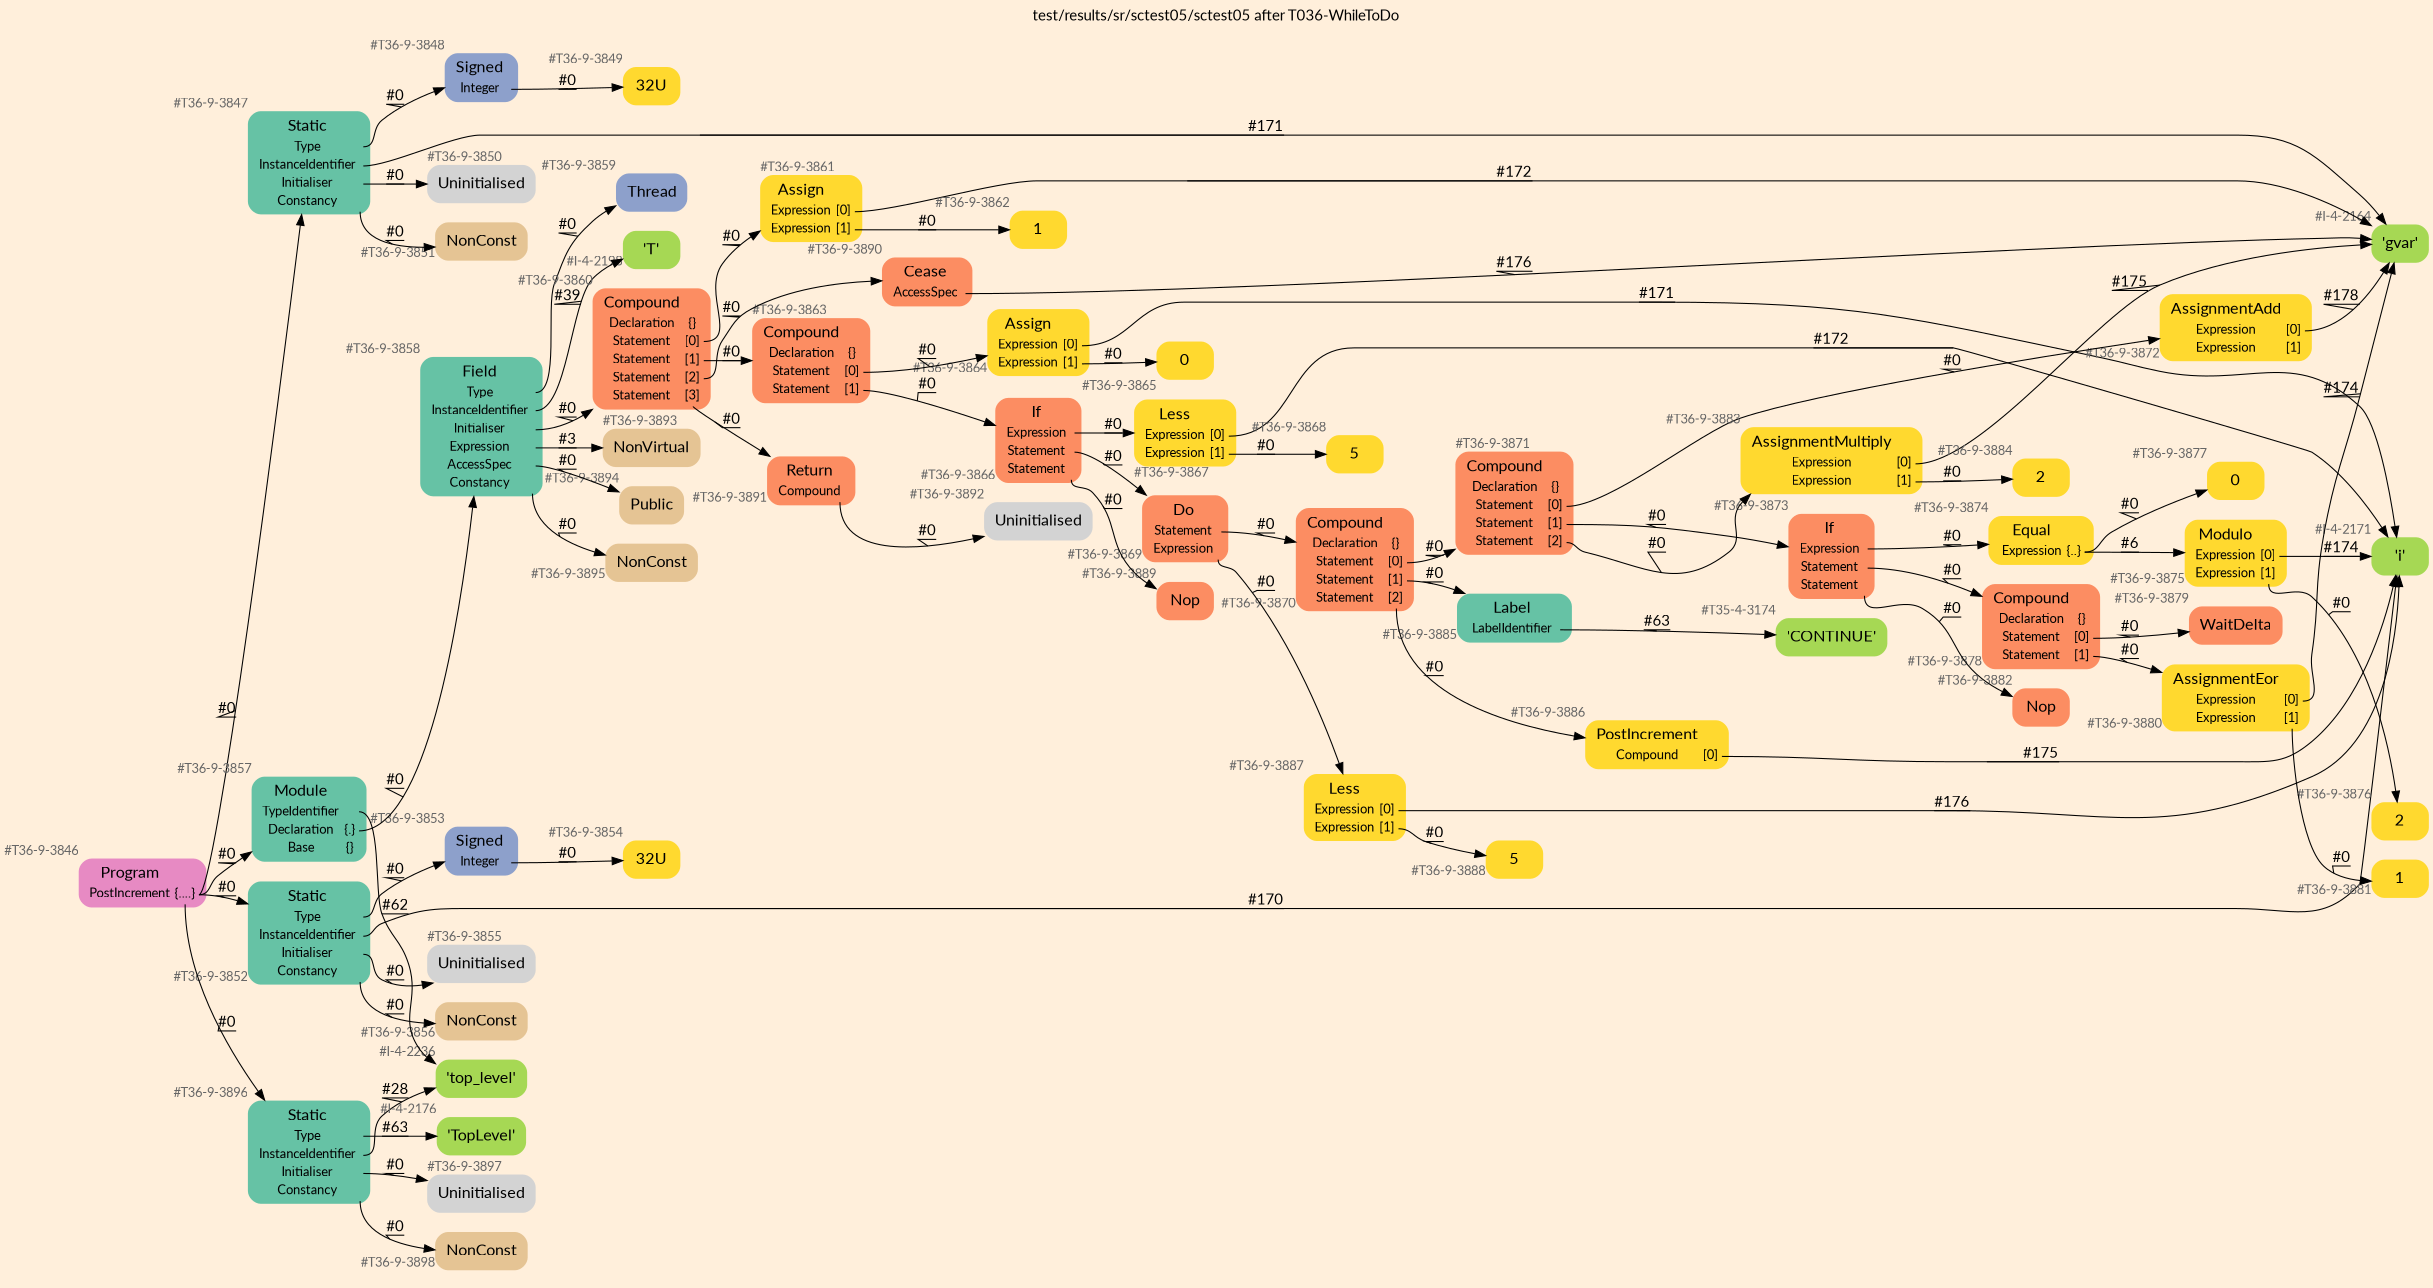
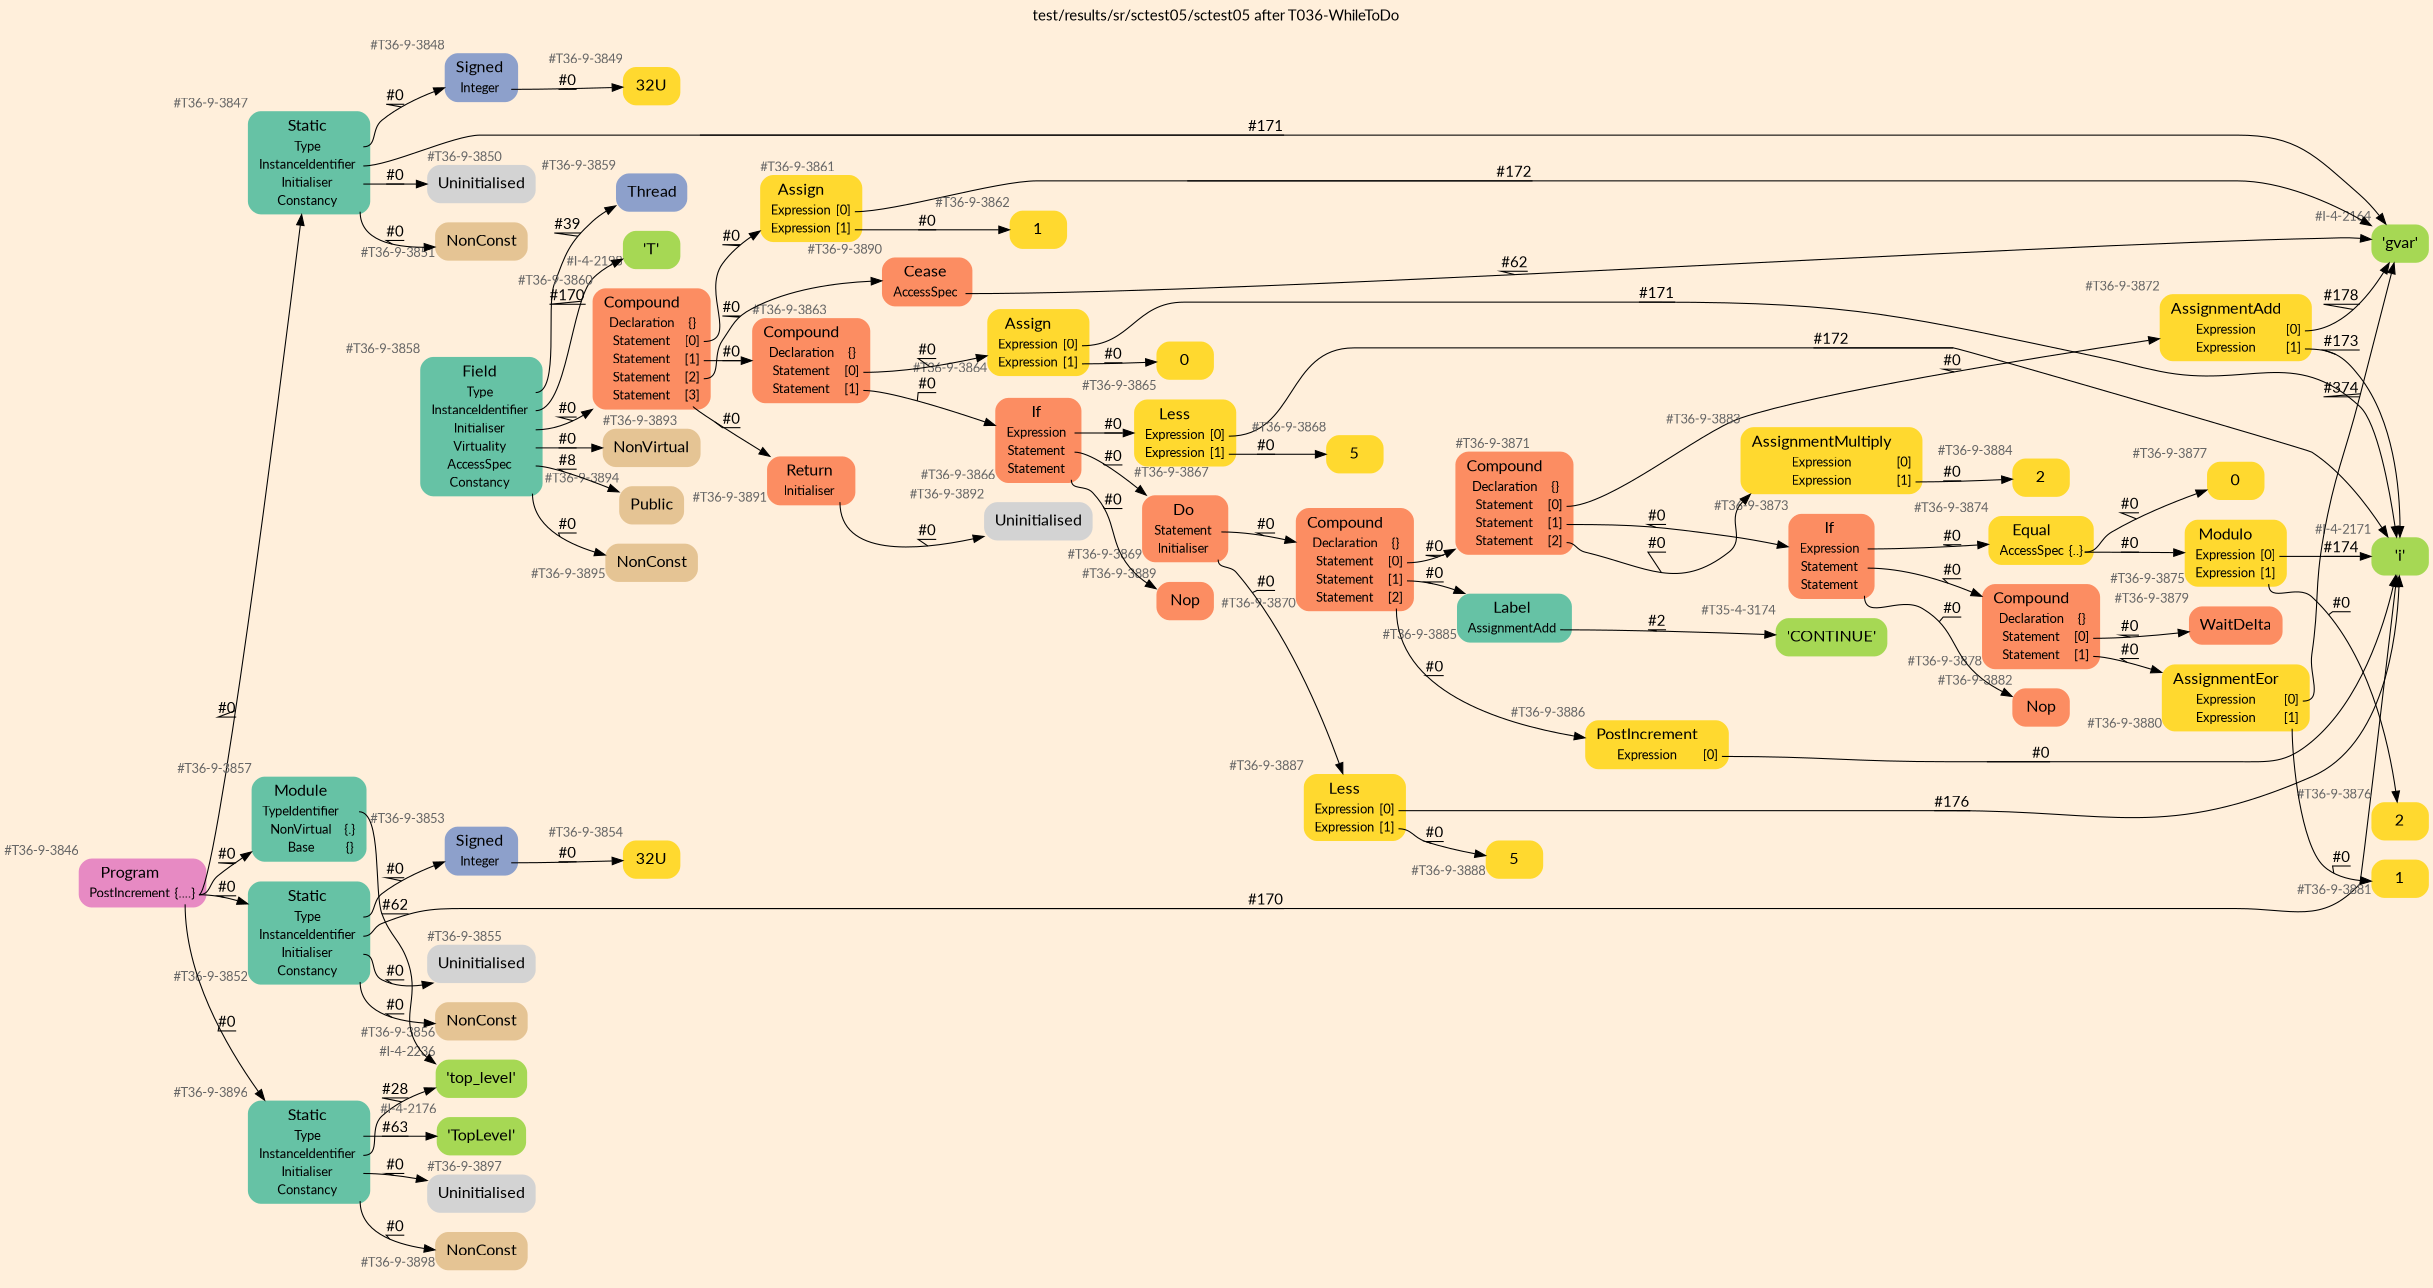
edge "Field" -> "Thread": label "#0" -> "#39"
edge "Cease" -> "'gvar'": label "#176" -> "#62"
edge "Field" -> "'T'": label "#39" -> "#170"
edge "AssignmentMultiply" -> "'gvar'": removed, label "#175"
edge "AssignmentEor" -> "'gvar'": label "#174" -> "#374"
edge "AssignmentAdd" -> "'i'": added, label "#173"
edge "Field" -> "NonVirtual": label "#3" -> "#0"
node "Field": text "Expression" -> "Virtuality"
edge "Field" -> "Public": label "#0" -> "#8"
node "Return": text "Compound" -> "Initialiser"
edge "Equal" -> "Modulo": label "#6" -> "#0"
node "Do": text "Expression" -> "Initialiser"
node "Equal": text "Expression" -> "AccessSpec"
edge "Label" -> "'CONTINUE'": label "#63" -> "#2"
node "Label": text "LabelIdentifier" -> "AssignmentAdd"
edge "Module" -> "Field": removed, label "#0"
edge "PostIncrement" -> "'i'": label "#175" -> "#0"
node "PostIncrement": text "Compound" -> "Expression"
node "Module": text "Declaration" -> "NonVirtual"
